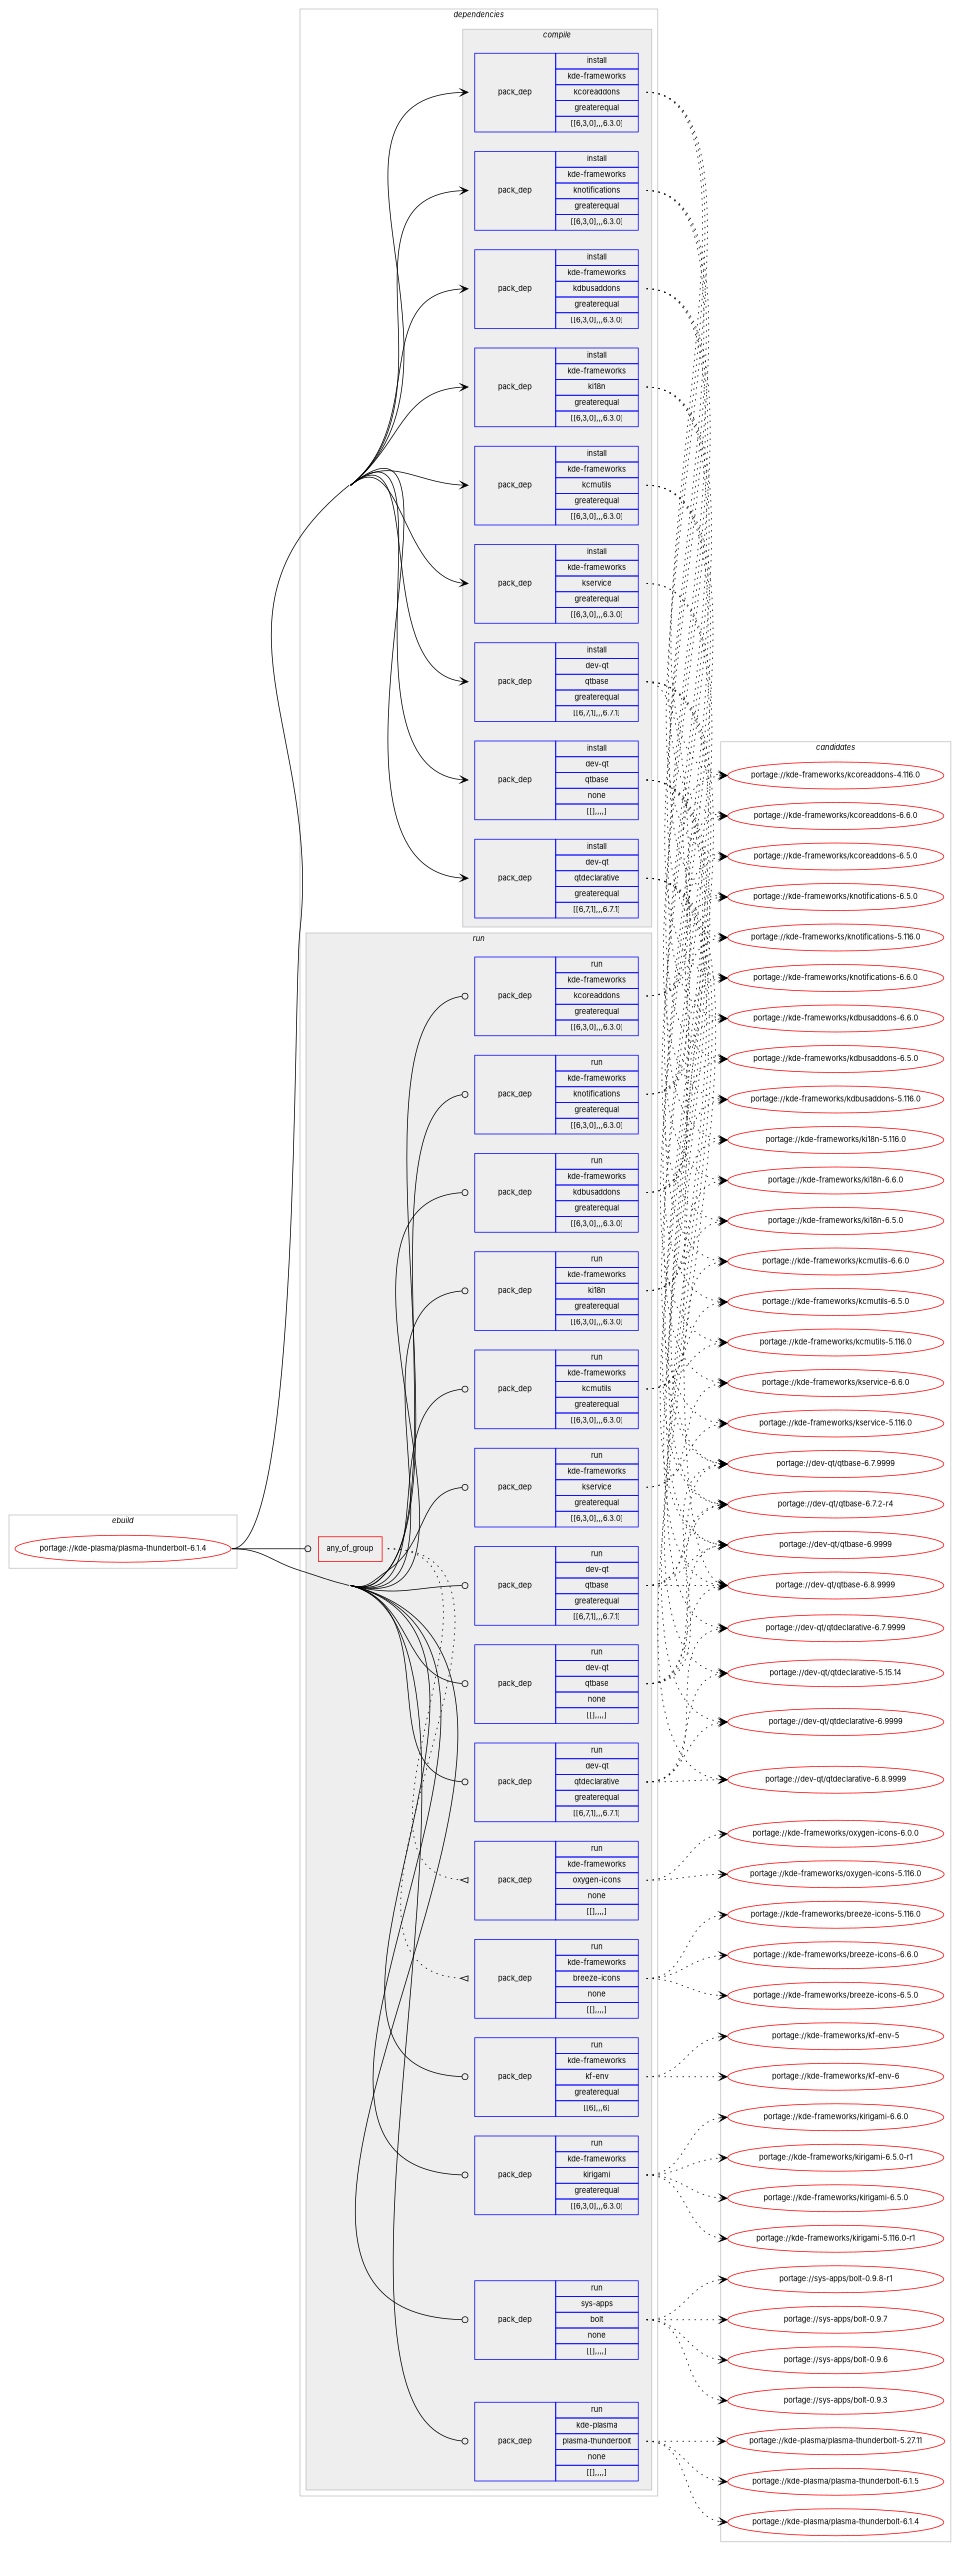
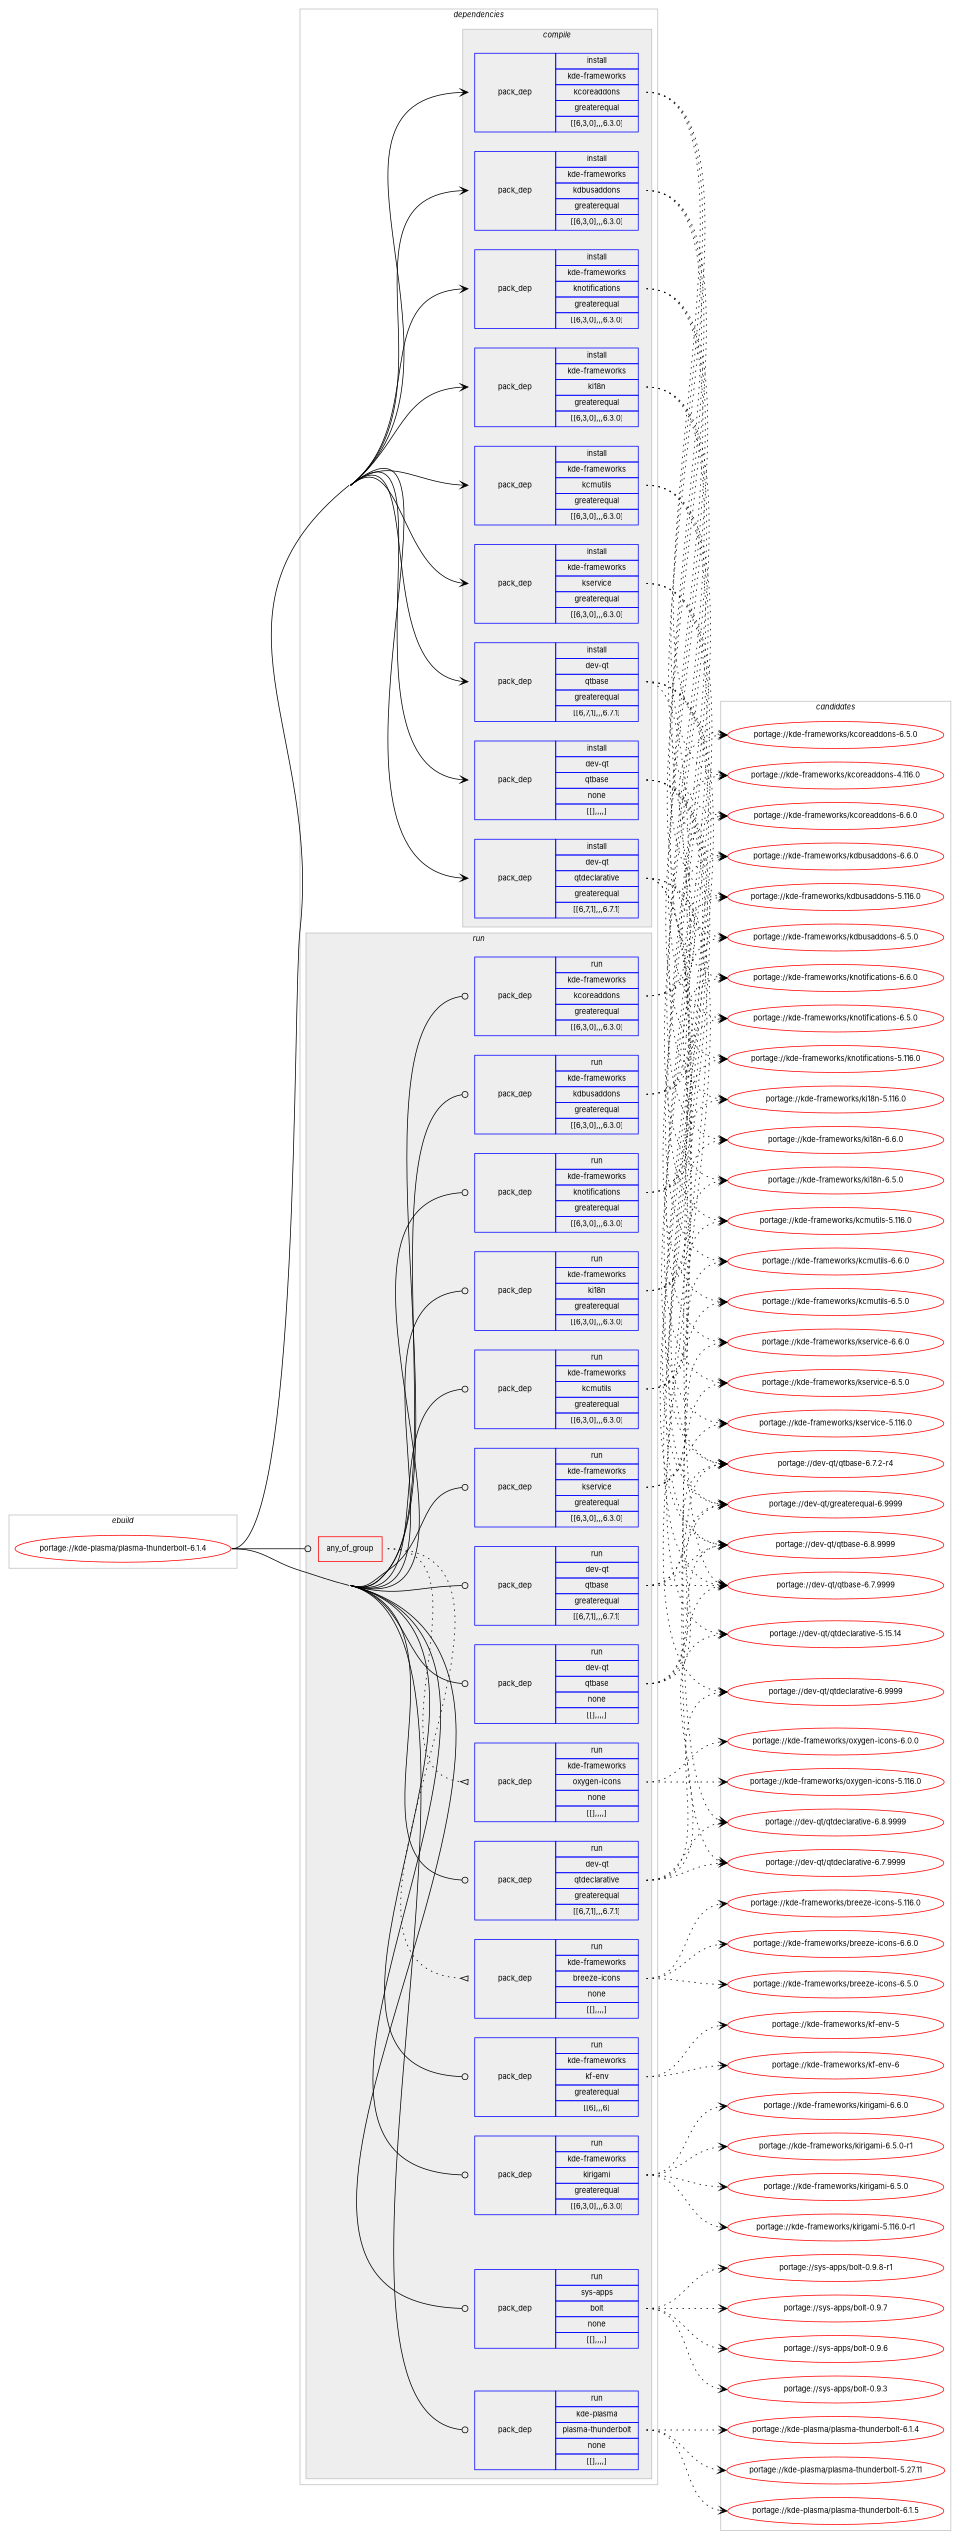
node "portage://kde-frameworks/kservice-6.5.0": added
node "portage://dev-qt/qtbase-6.9999": label "portage://dev-qt/qtbase-6.9999" -> "portage://dev-qt/greaterequal-6.9999"
